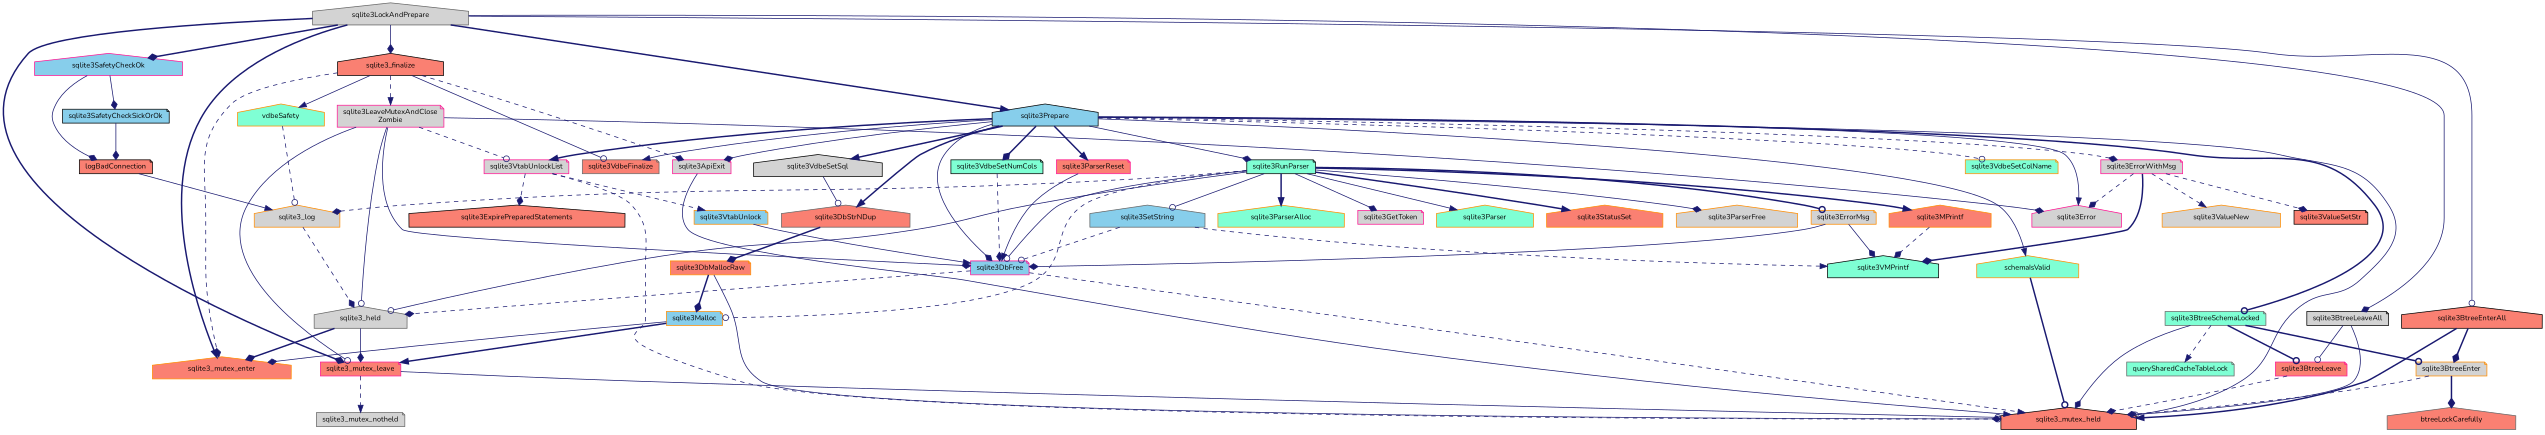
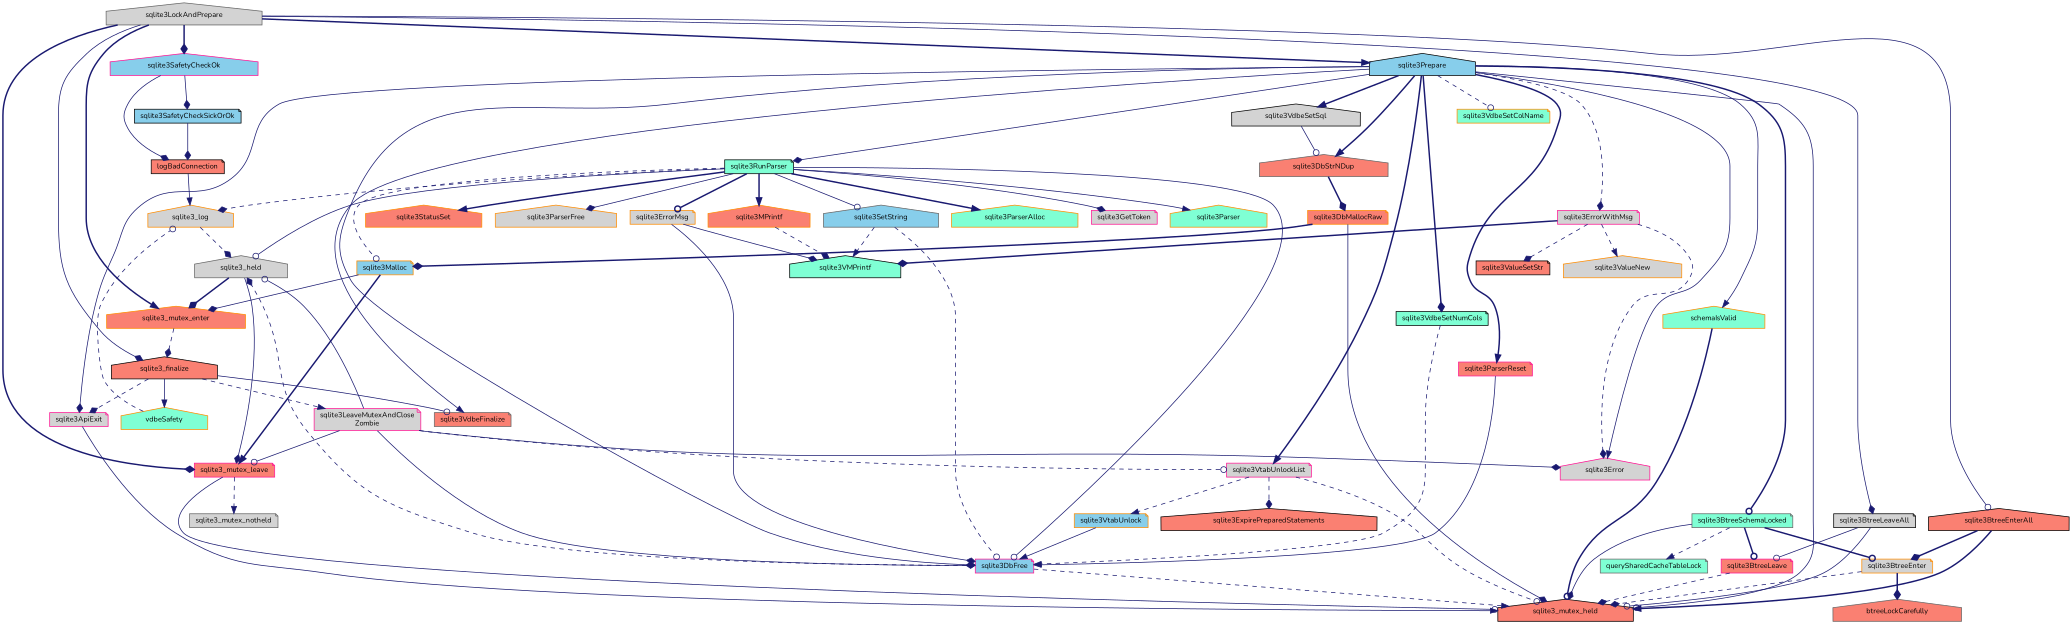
edge "sqlite3_finalize" -> "sqlite3_mutex_enter": reversed
edge "sqlite3VdbeSetNumCols" -> "sqlite3DbFree": arrowhead diamond -> normal
